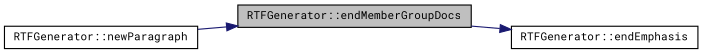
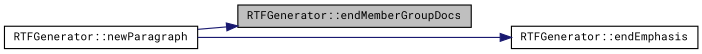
edge "RTFGenerator::endMemberGroupDocs" -> "RTFGenerator::endEmphasis": now "RTFGenerator::newParagraph" -> "RTFGenerator::endEmphasis"
